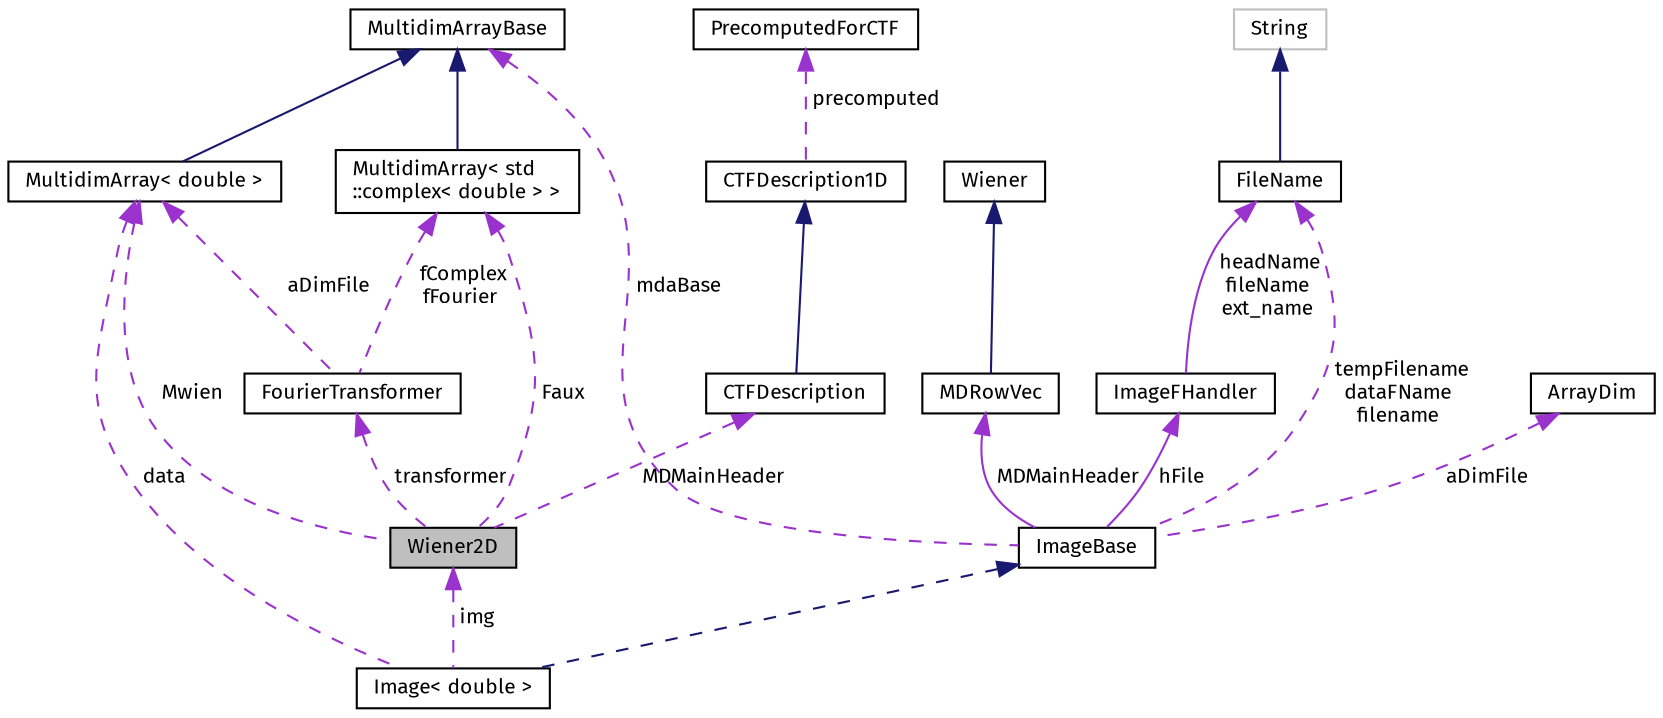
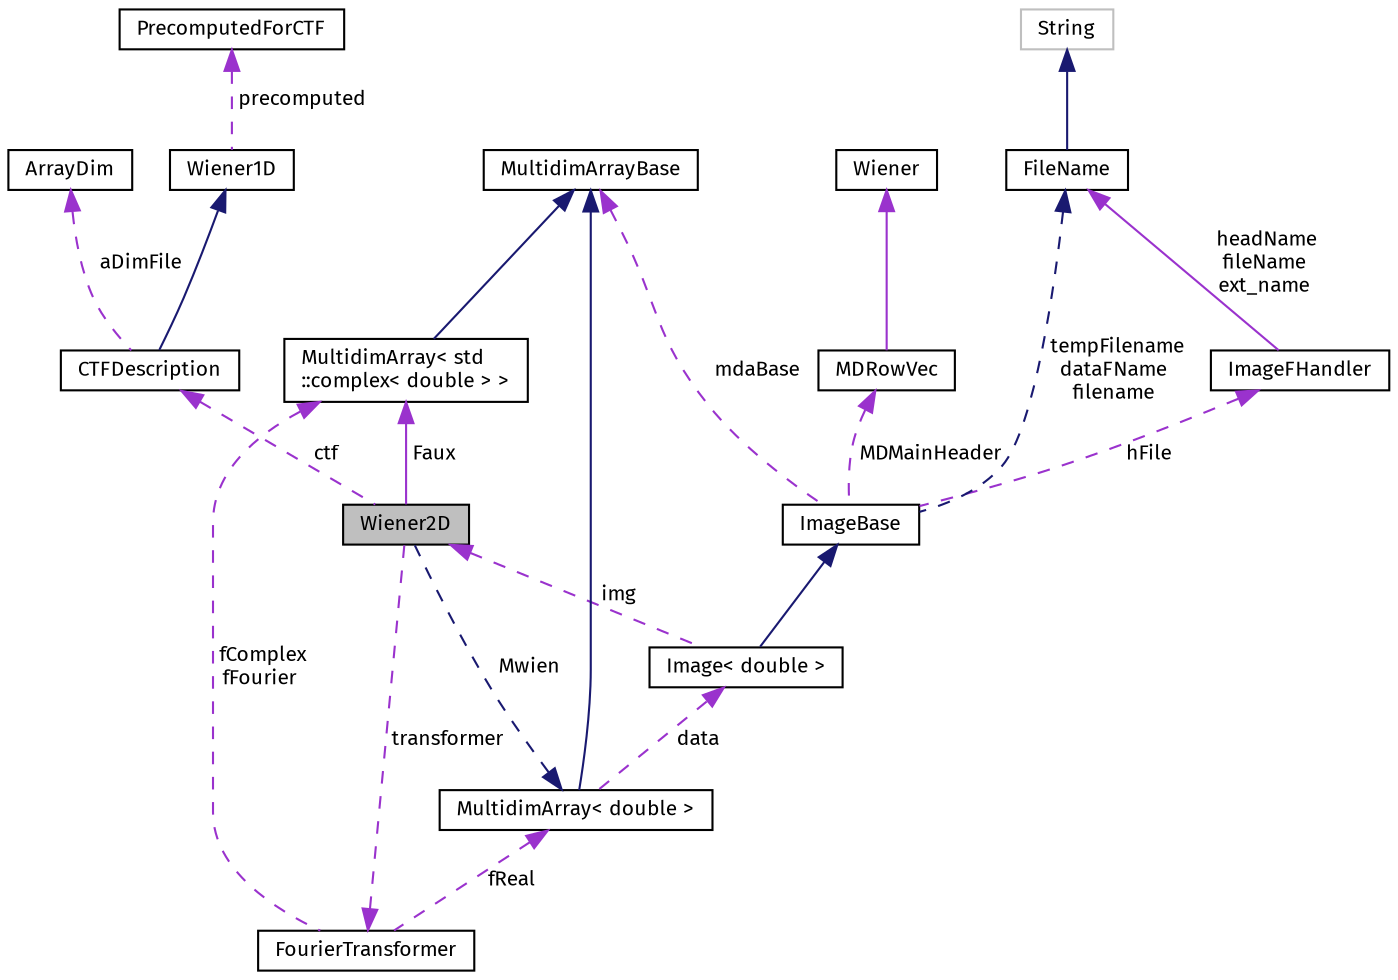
node "CTFDescription1D": label "CTFDescription1D" -> "Wiener1D"
edge "FourierTransformer" -> "MultidimArray< double >": label " aDimFile" -> " fReal"
edge "MDRowVec" -> "Wiener": color midnightblue -> darkorchid3
edge "Wiener2D" -> "MultidimArray< std ::complex< double > >": style dashed -> solid
edge "ImageBase" -> "FileName": color darkorchid3 -> midnightblue
edge "Wiener2D" -> "MultidimArray< double >": color darkorchid3 -> midnightblue
edge "Wiener2D" -> "CTFDescription": label " MDMainHeader" -> " ctf"
edge "ImageBase" -> "ImageFHandler": style solid -> dashed
edge "ImageBase" -> "MDRowVec": style solid -> dashed
edge "ImageBase" -> "ArrayDim": now "CTFDescription" -> "ArrayDim"
edge "Image< double >" -> "MultidimArray< double >": reversed
edge "Image< double >" -> "ImageBase": style dashed -> solid
